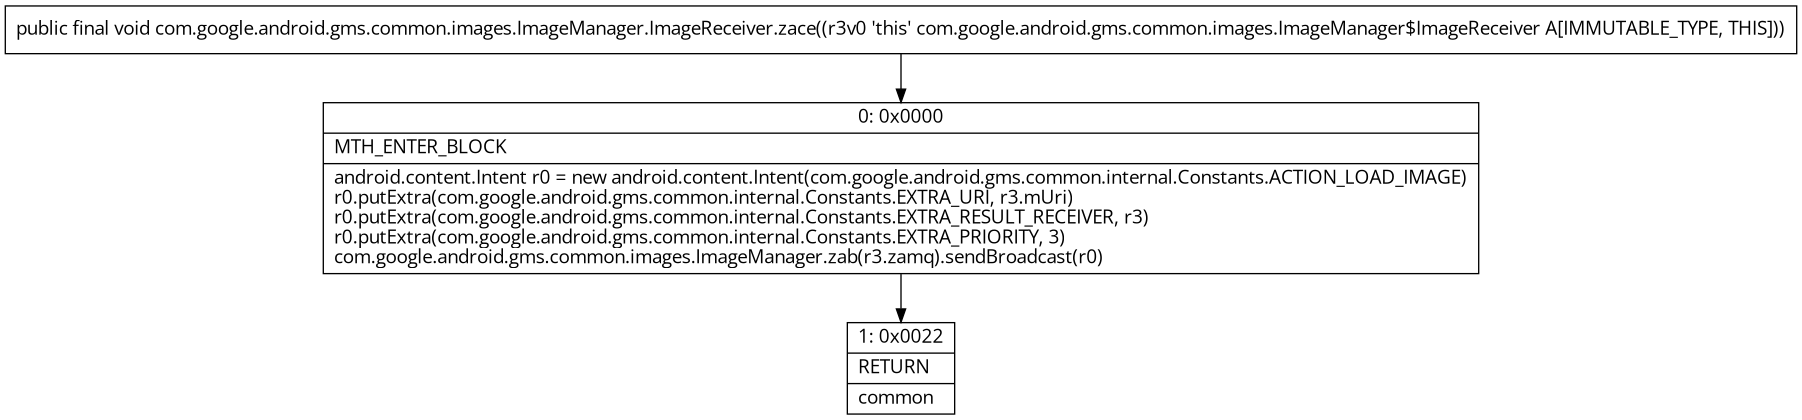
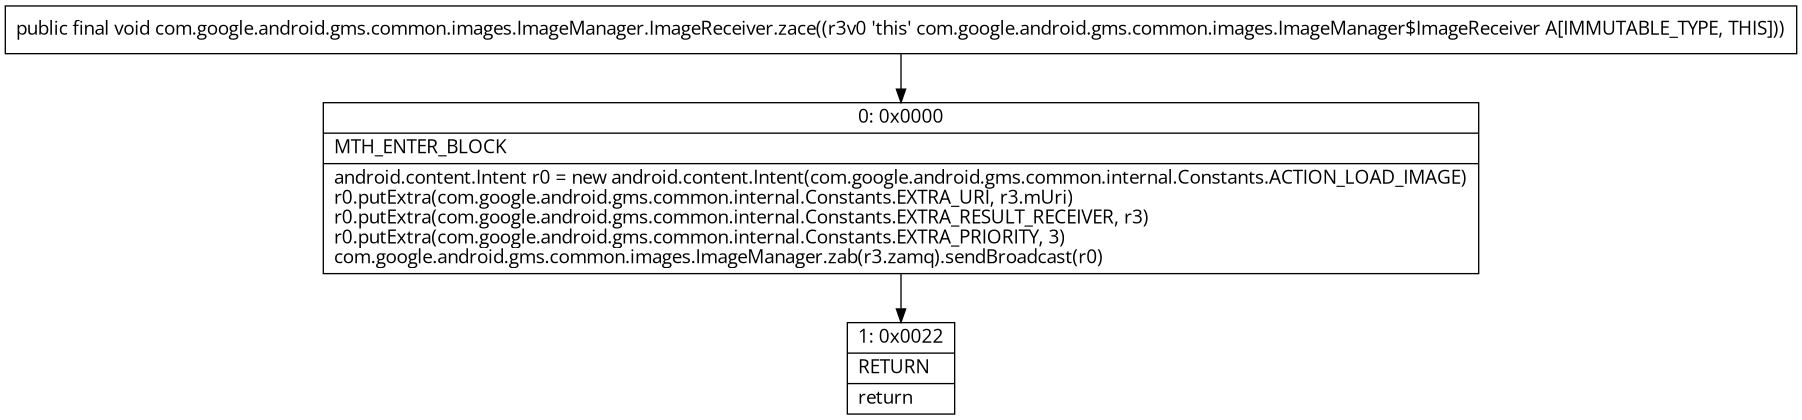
node "1: 0x0022": text "common" -> "return"
